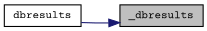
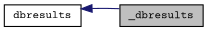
edge "dbresults" -> "_dbresults": reversed
